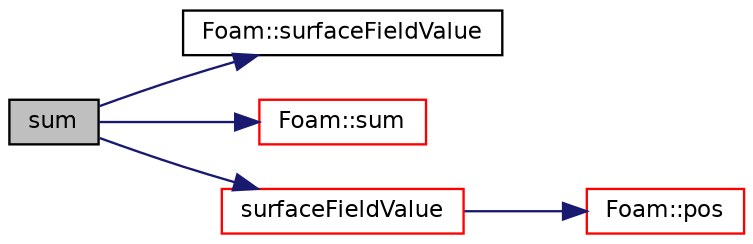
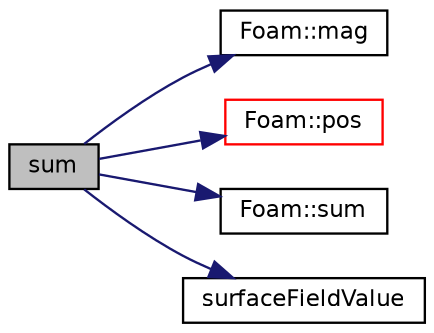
node "Foam::surfaceFieldValue": label "Foam::surfaceFieldValue" -> "Foam::mag"
node "Foam::sum": color red -> black
node "surfaceFieldValue": color red -> black
edge "surfaceFieldValue" -> "Foam::pos": now "sum" -> "Foam::pos"
